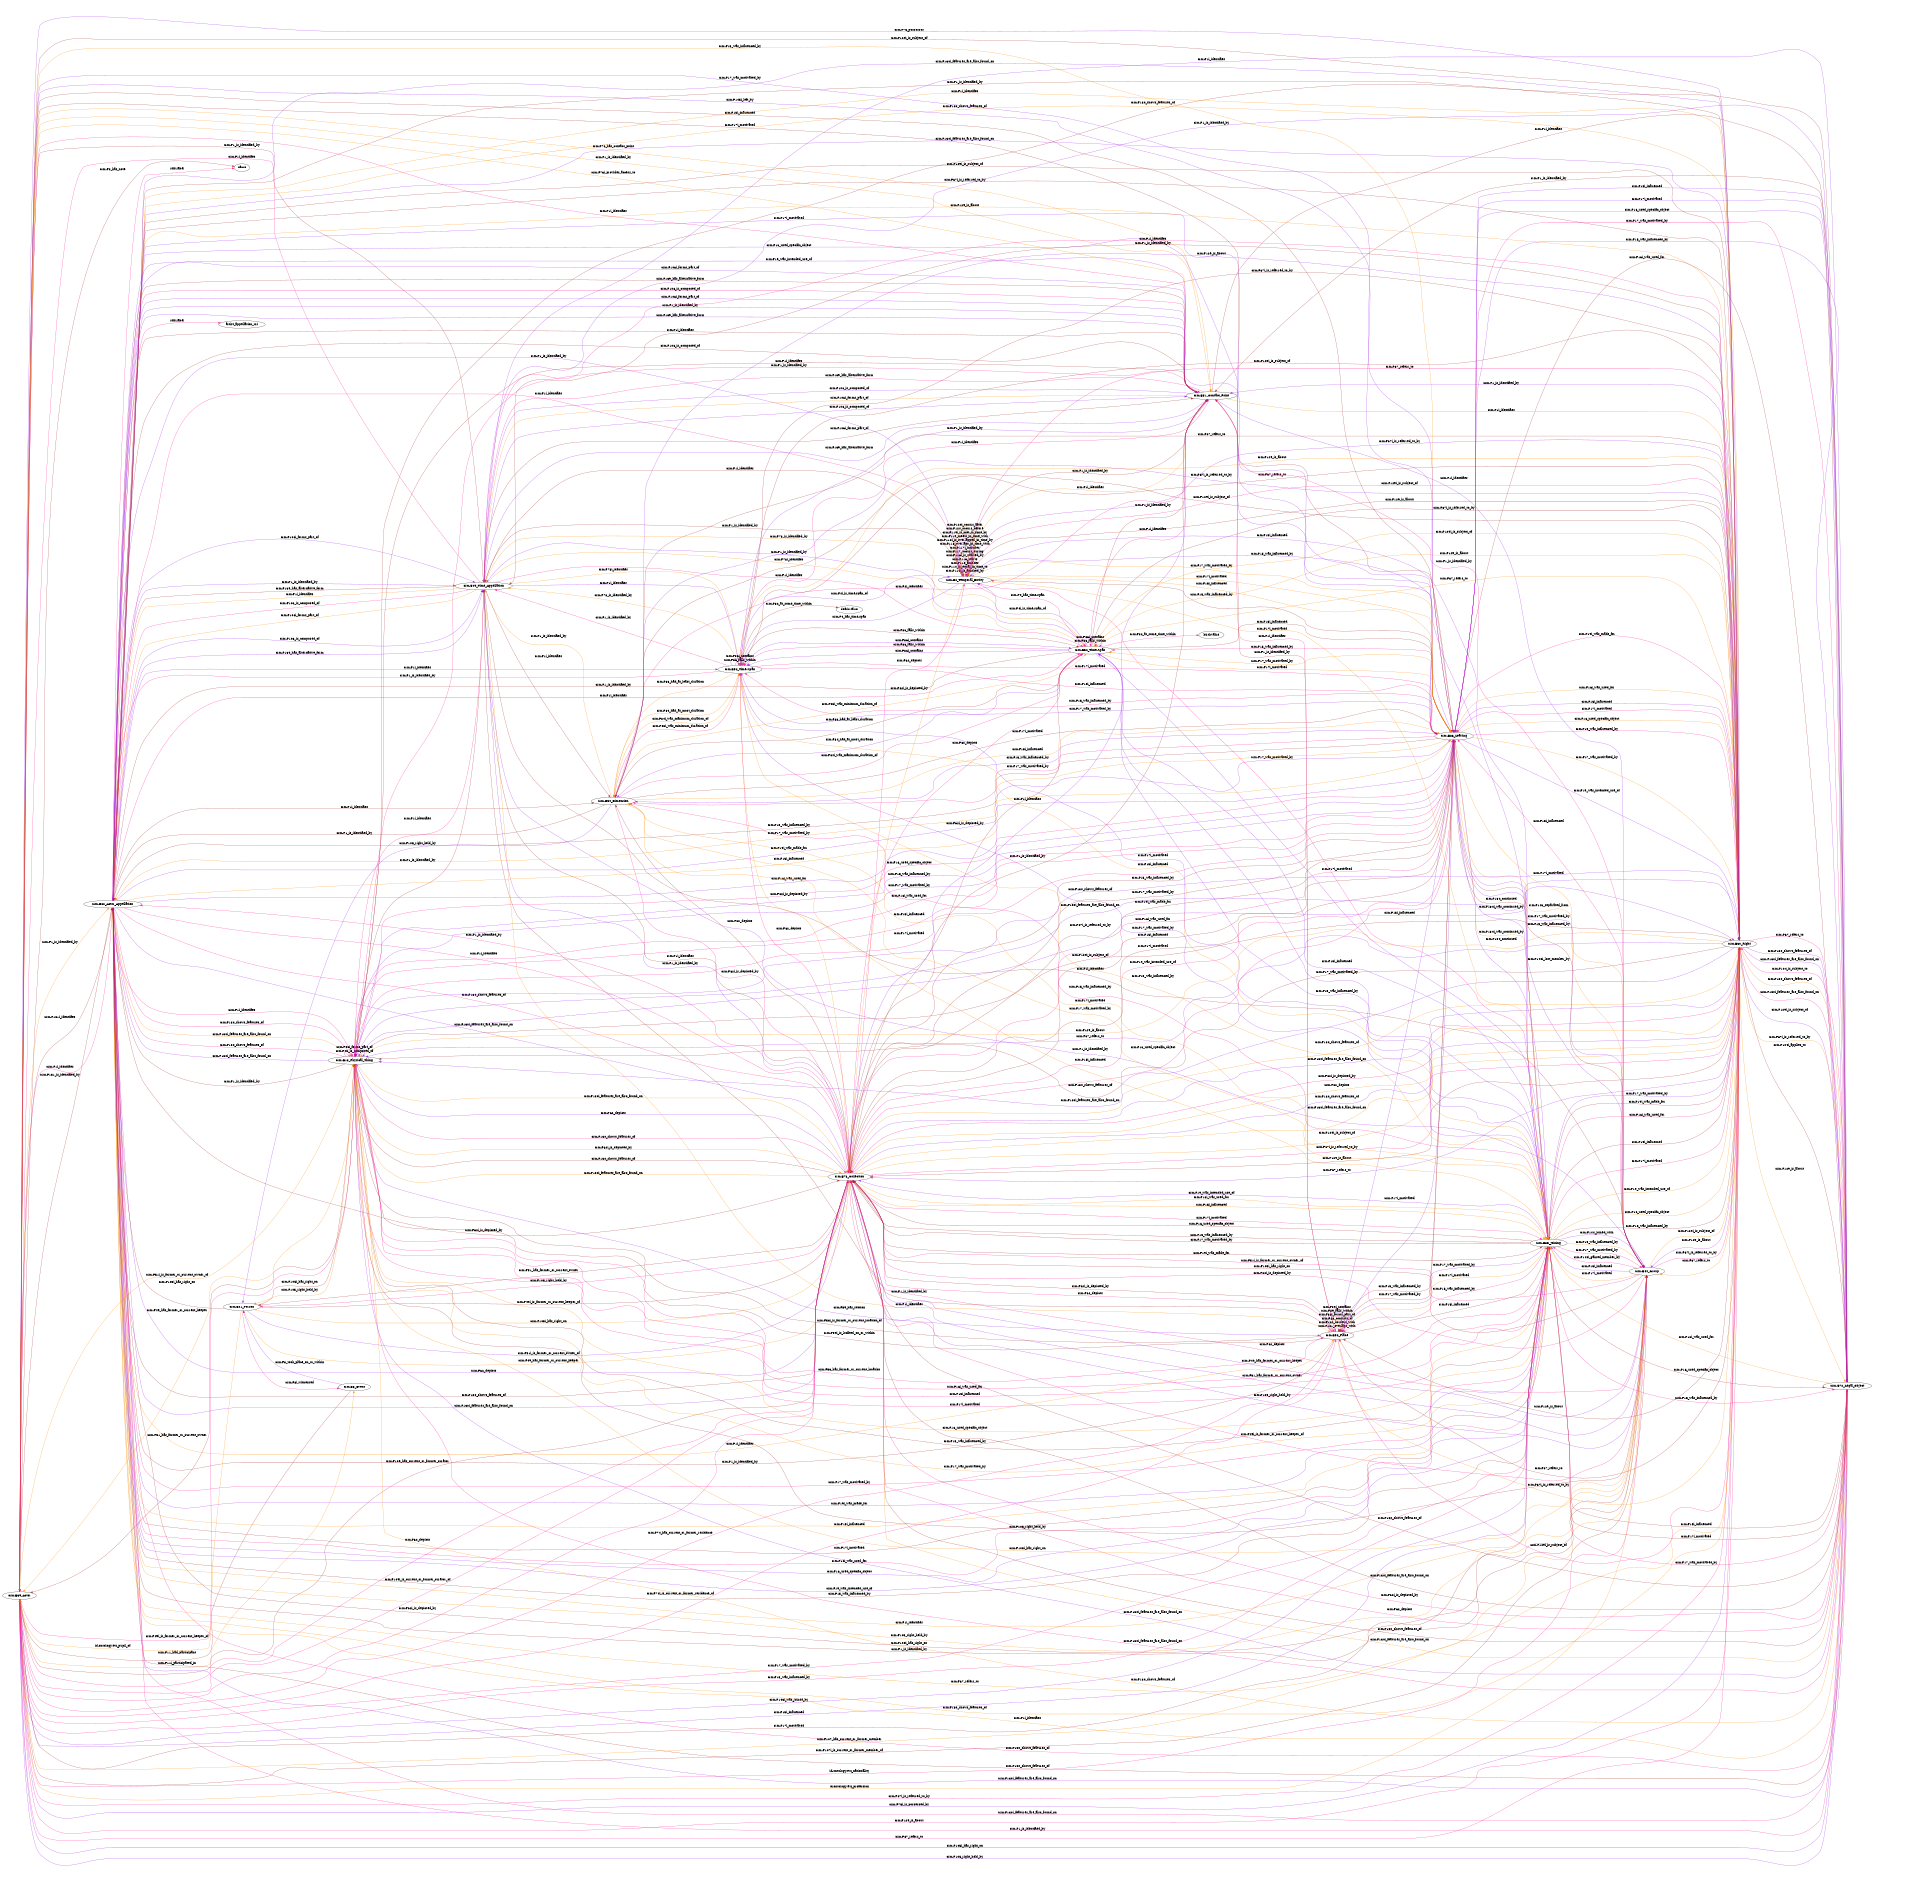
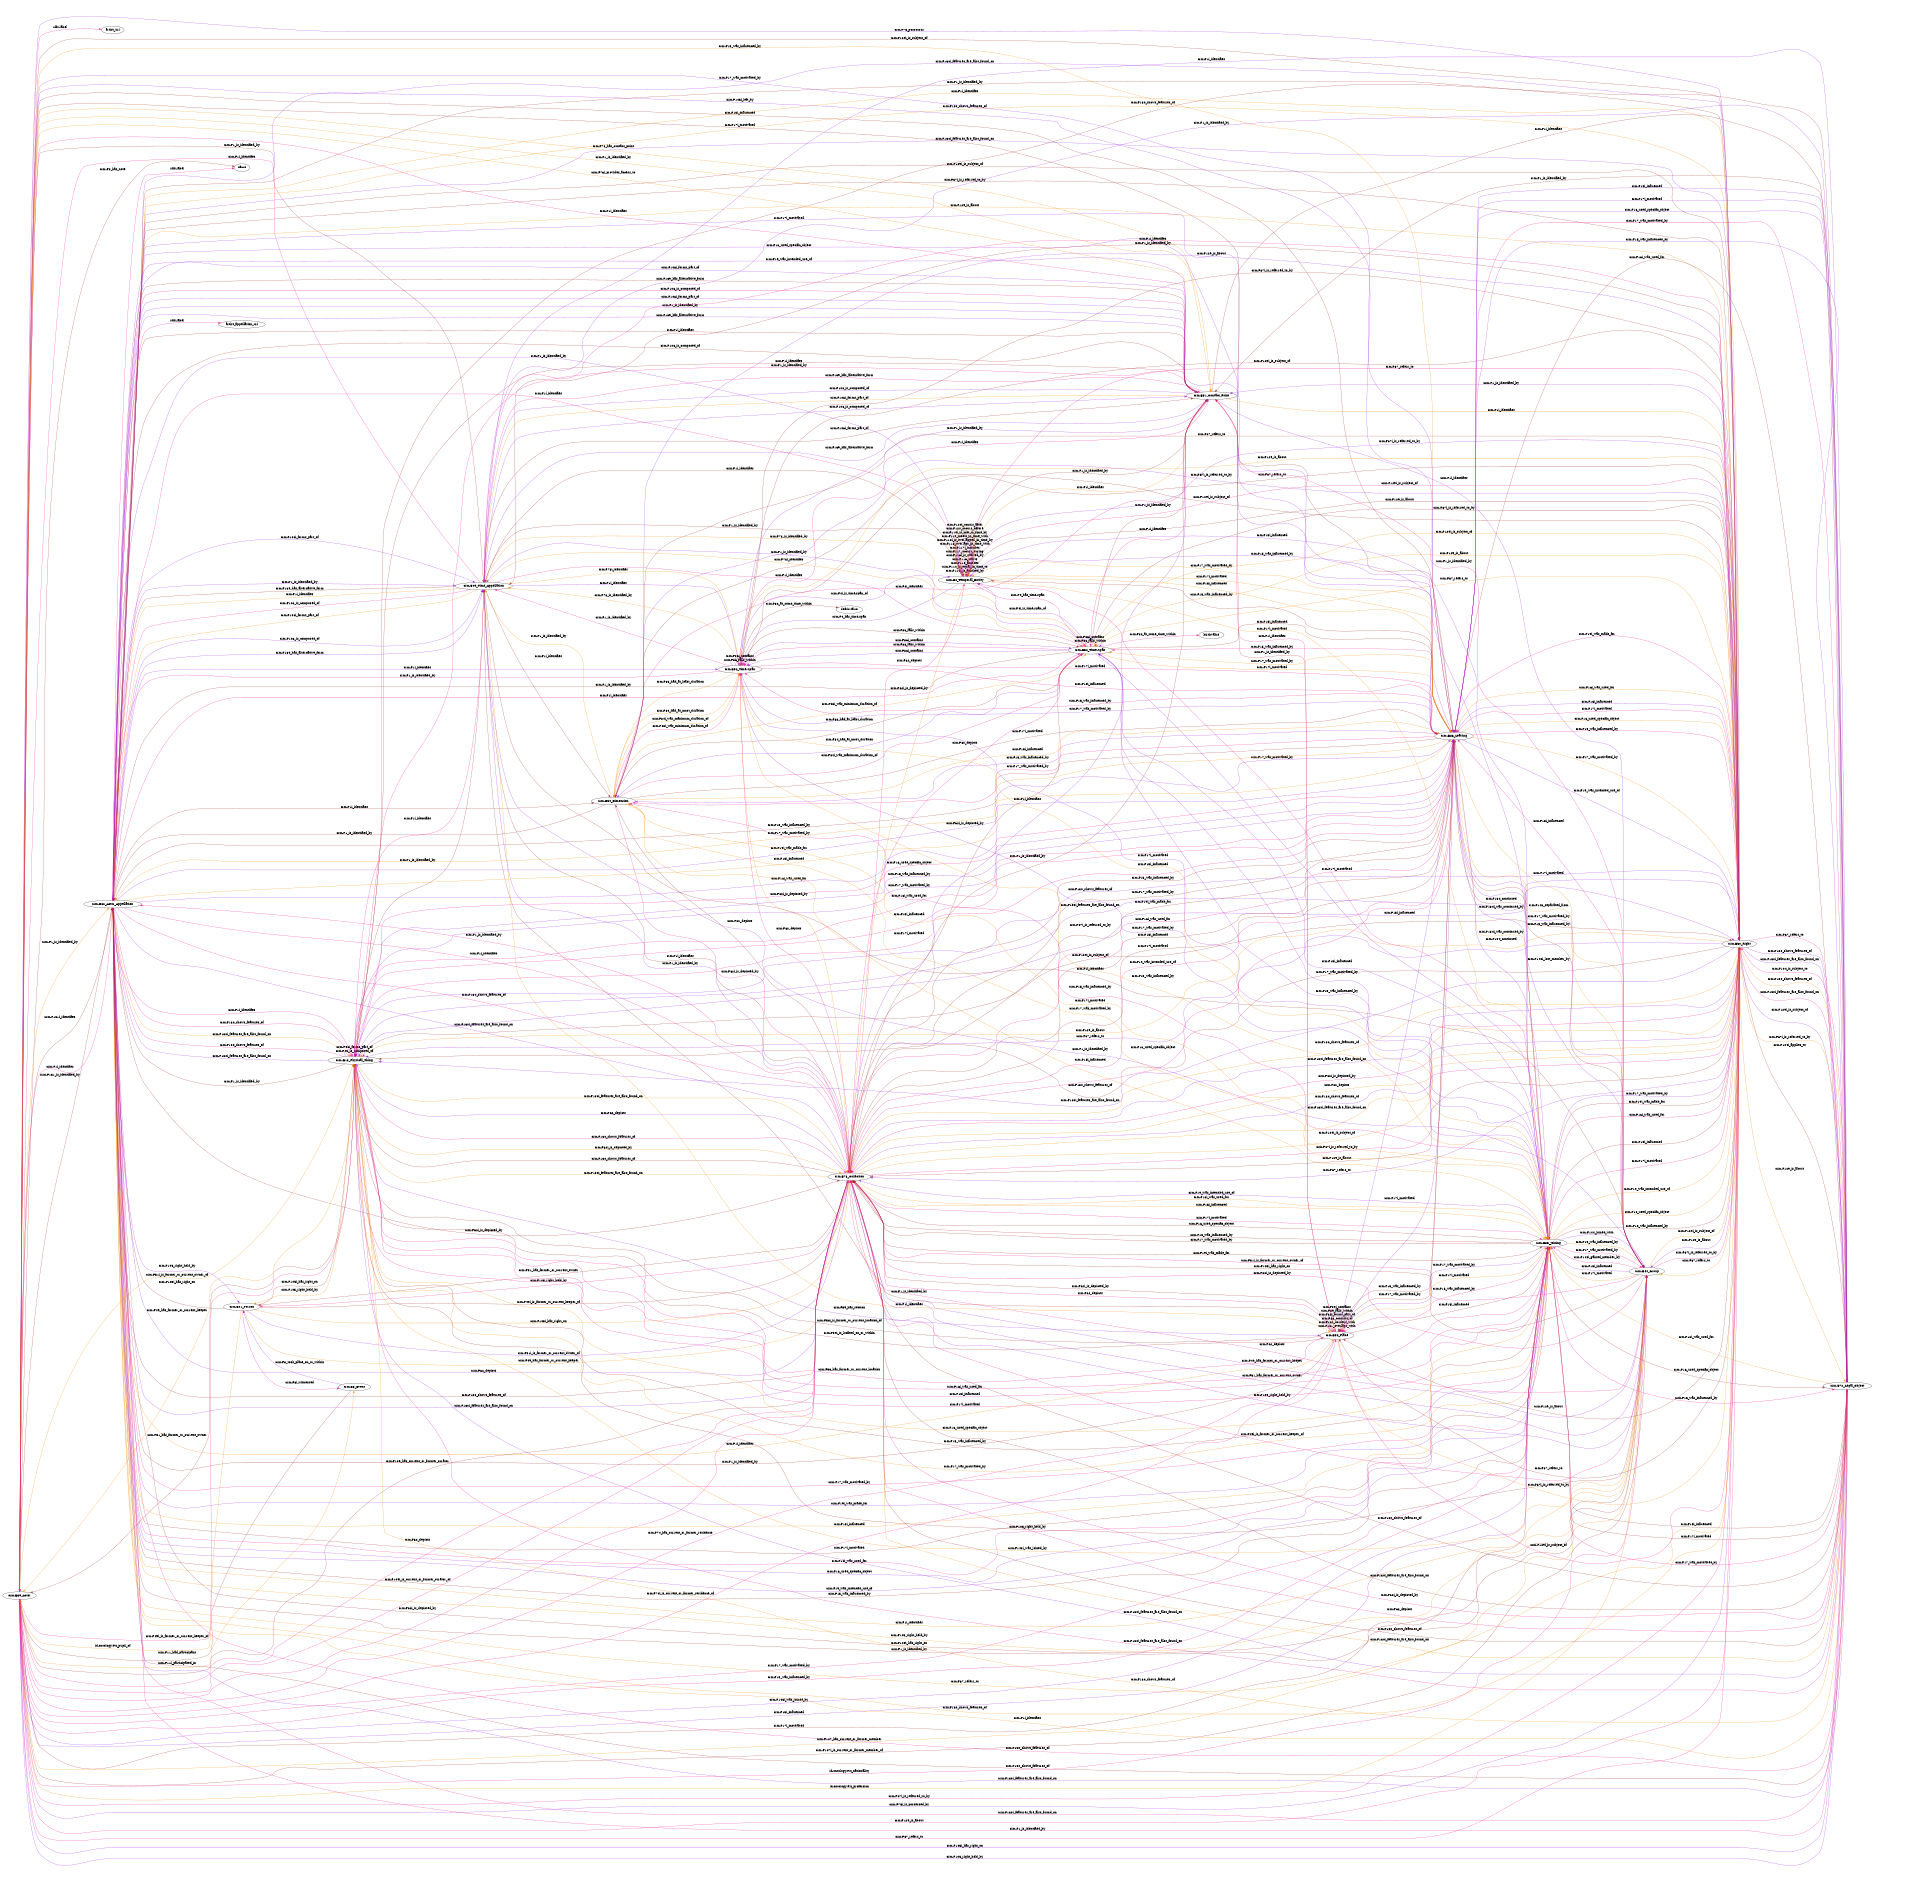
node "artist_uri": added
edge "crm:E54_Dimension" -> "crm:E21_Person": now "crm:E82_Actor_Appellation" -> "crm:E21_Person"
edge "crm:E44_Group" -> "crm:E18_Physical_Thing": label "crm:P105i_has_right_on" -> "crm:P143i_was_joined_by"
